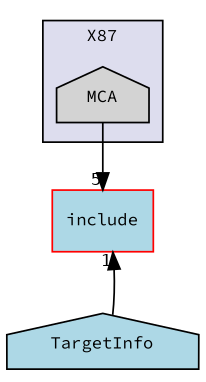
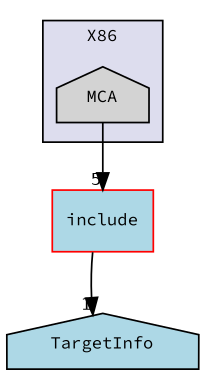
cluster "X87": label "X87" -> "X86"
edge "TargetInfo" -> "include": reversed
